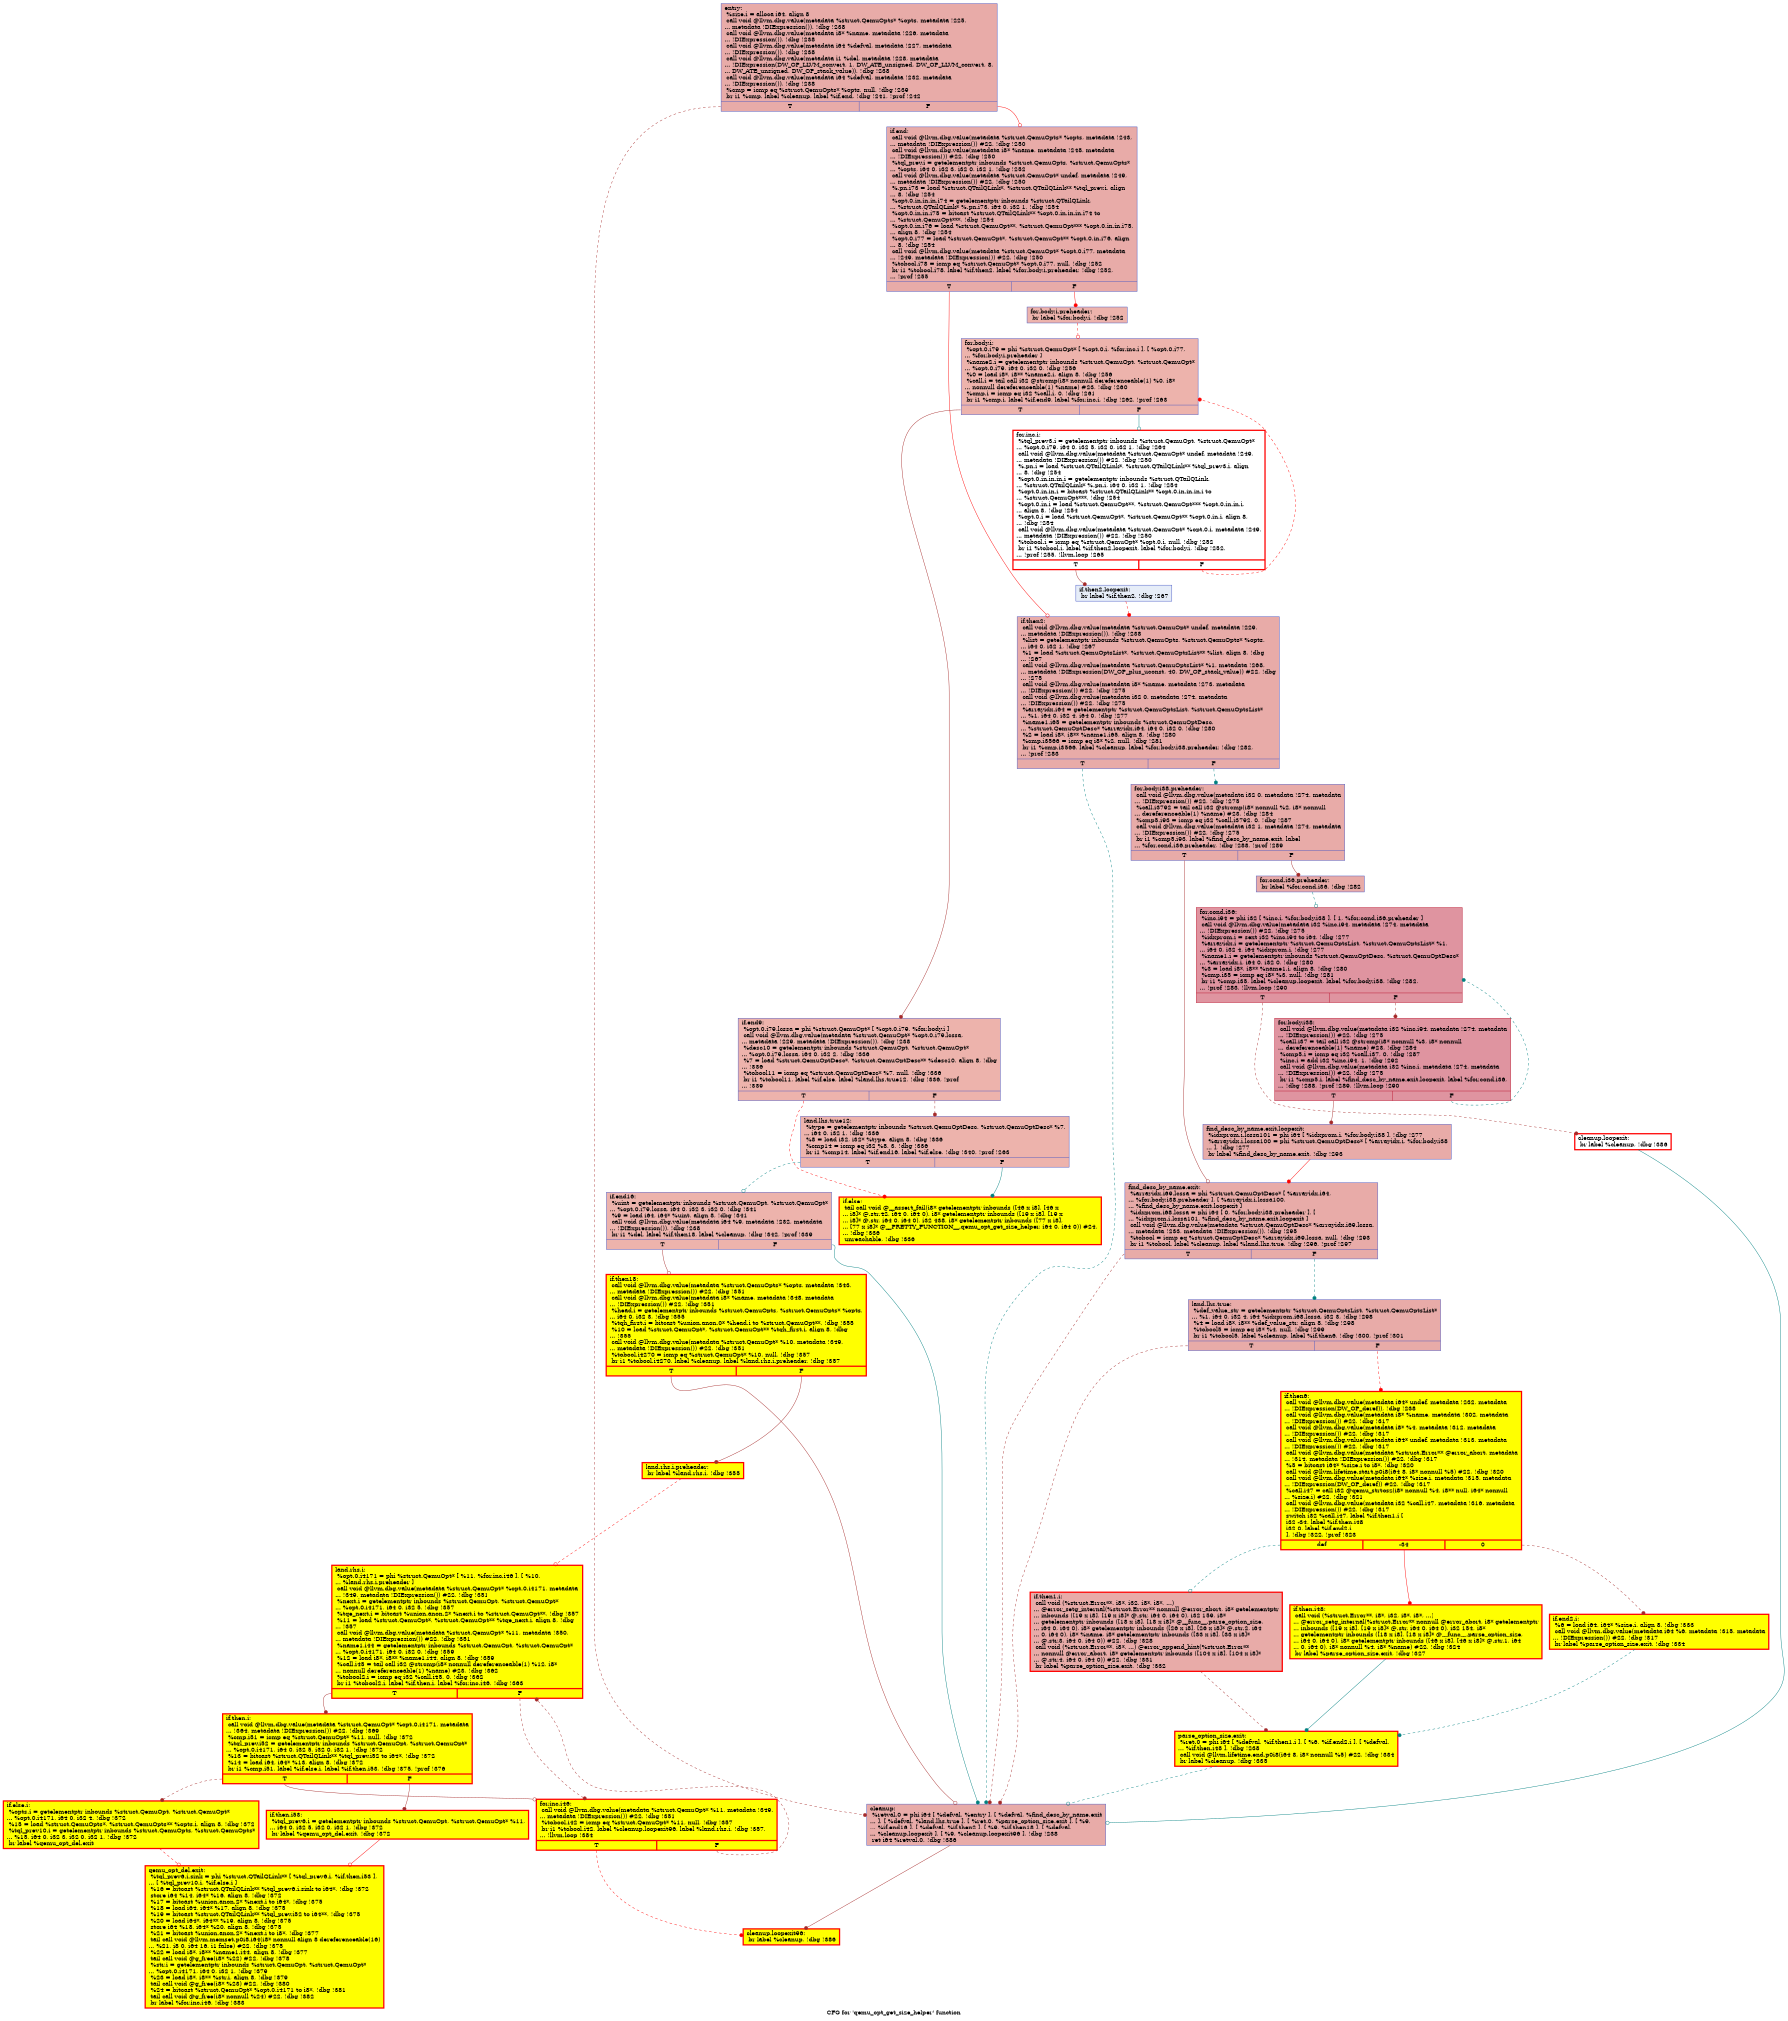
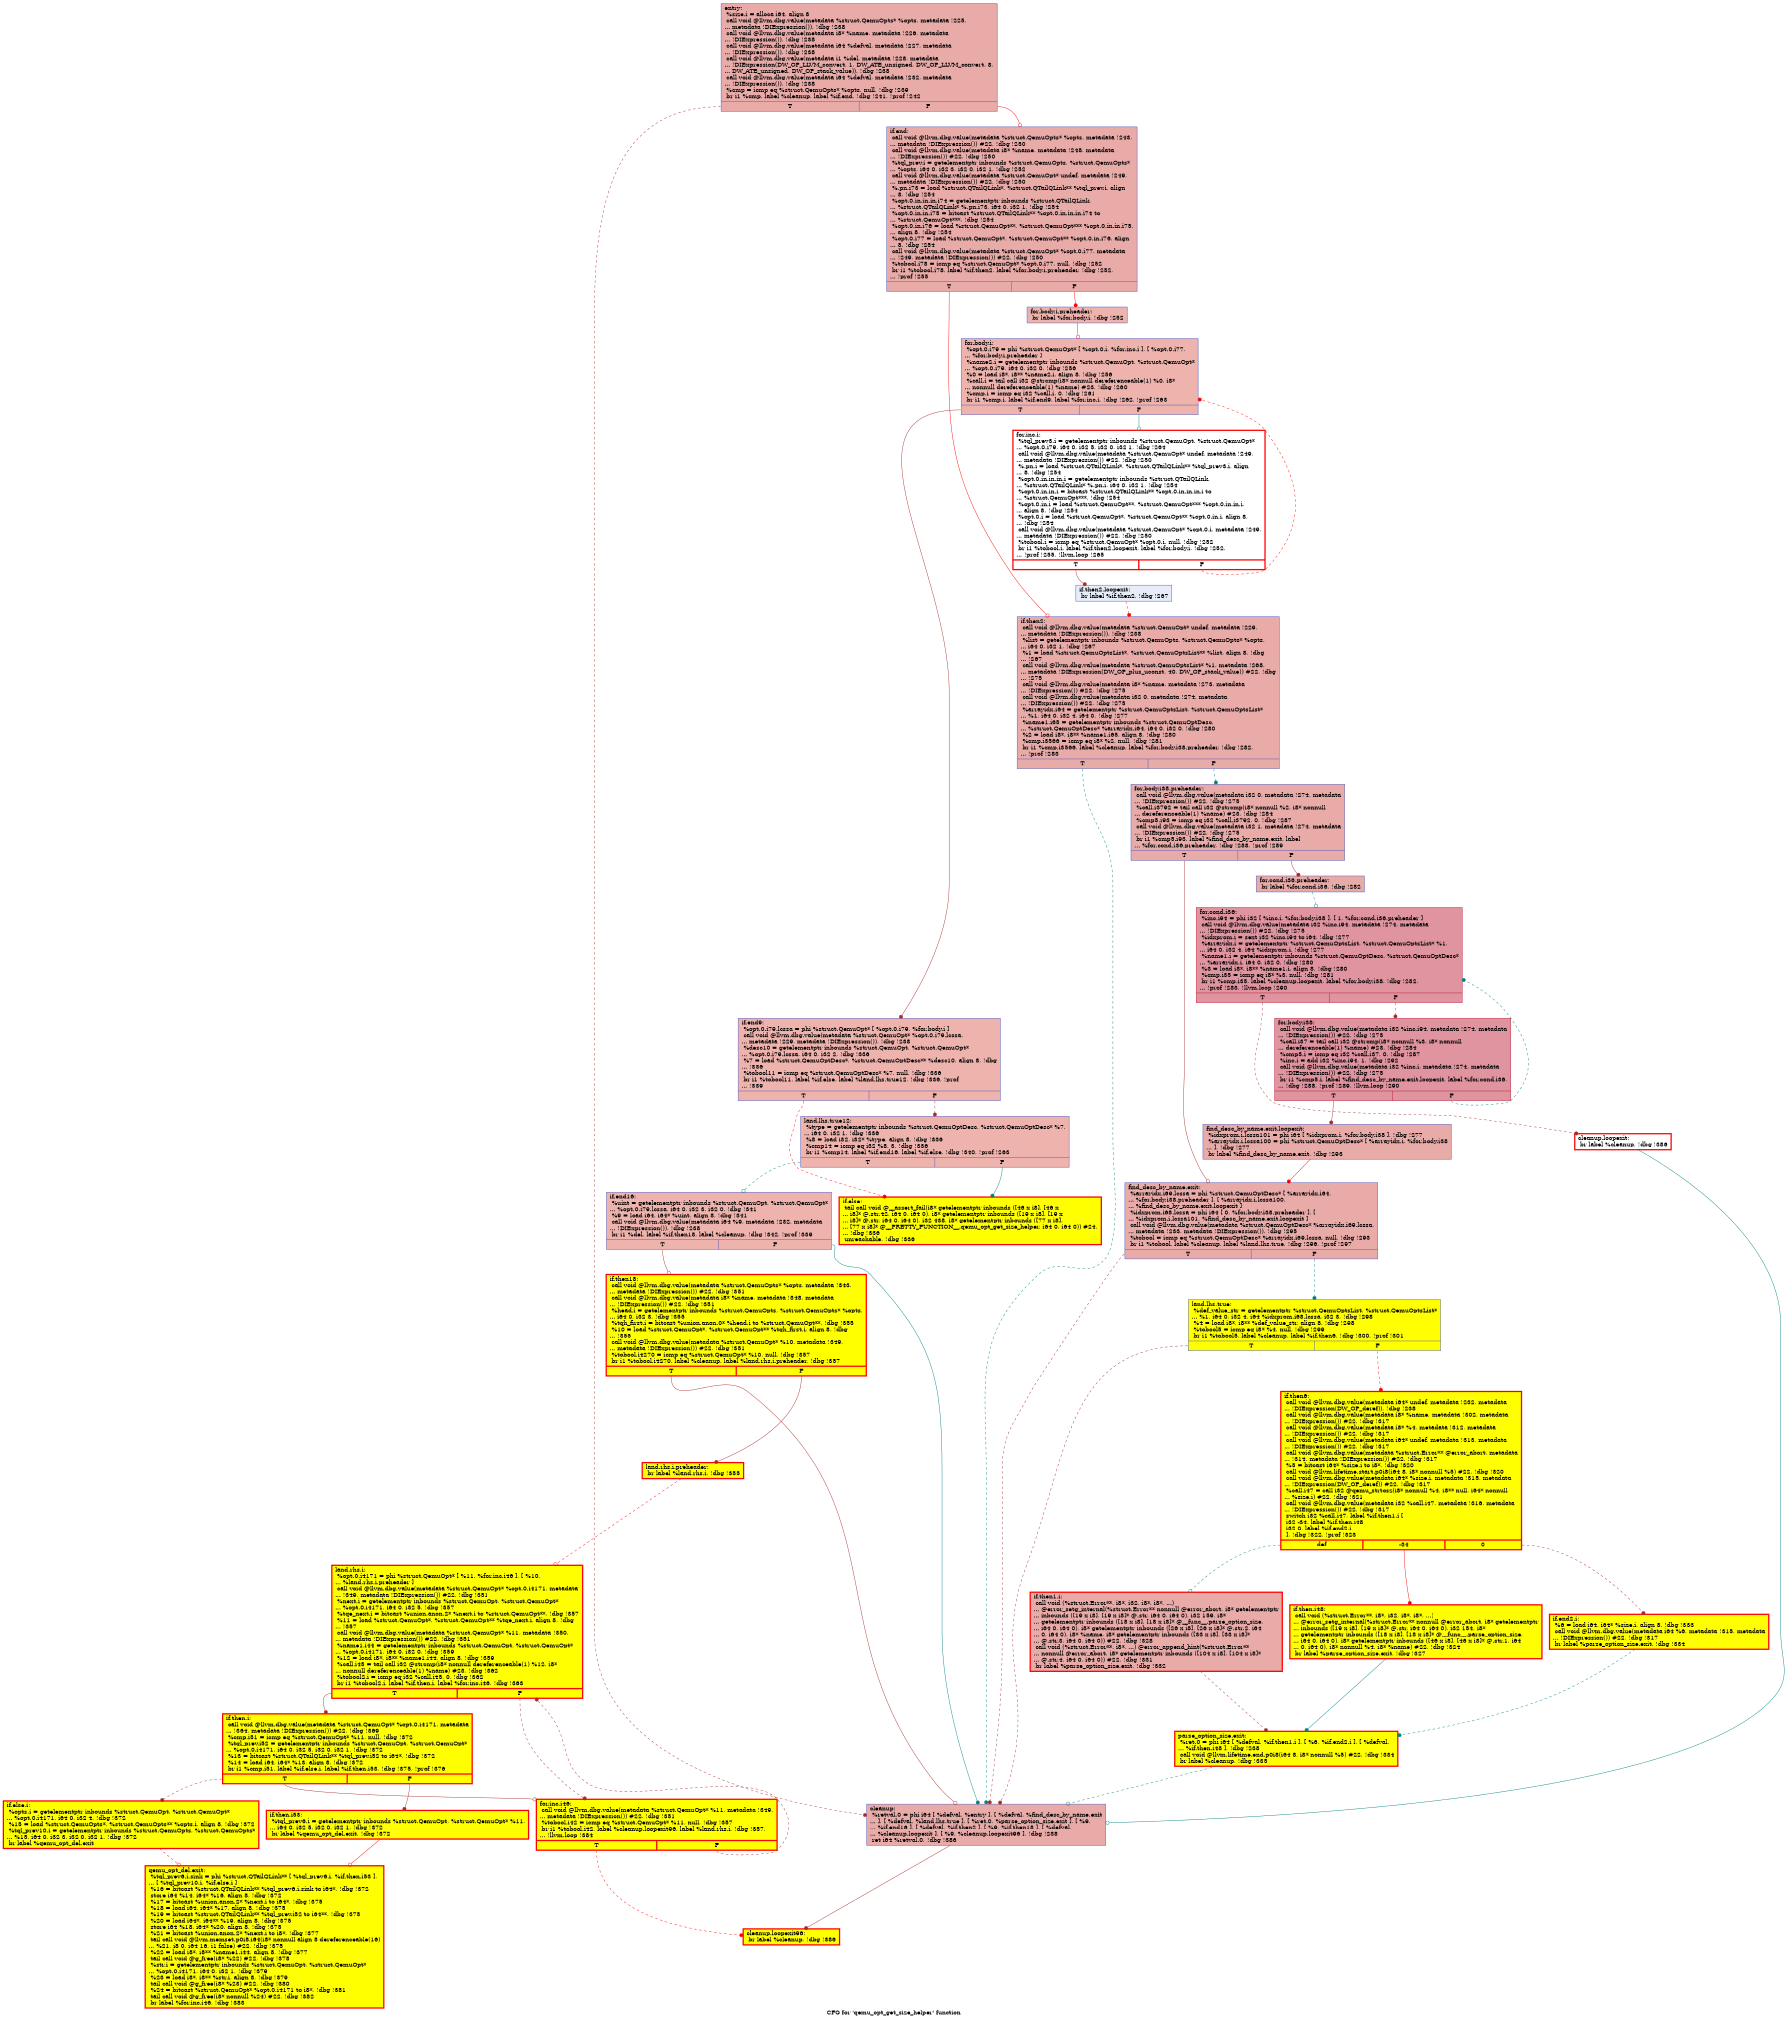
edge "for.body.i.preheader:" -> "for.body.i:": style dashed -> solid
node "land.lhs.true:": fillcolor #cc403a70 -> yellow
